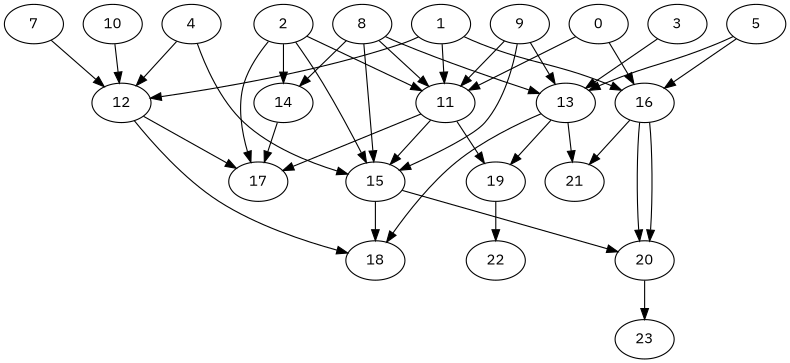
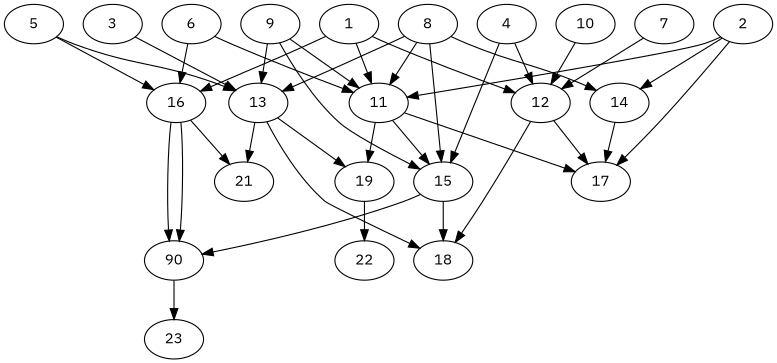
node "0": label "0" -> "6"
edge "2" -> "15": removed
node "20": label "20" -> "90"
